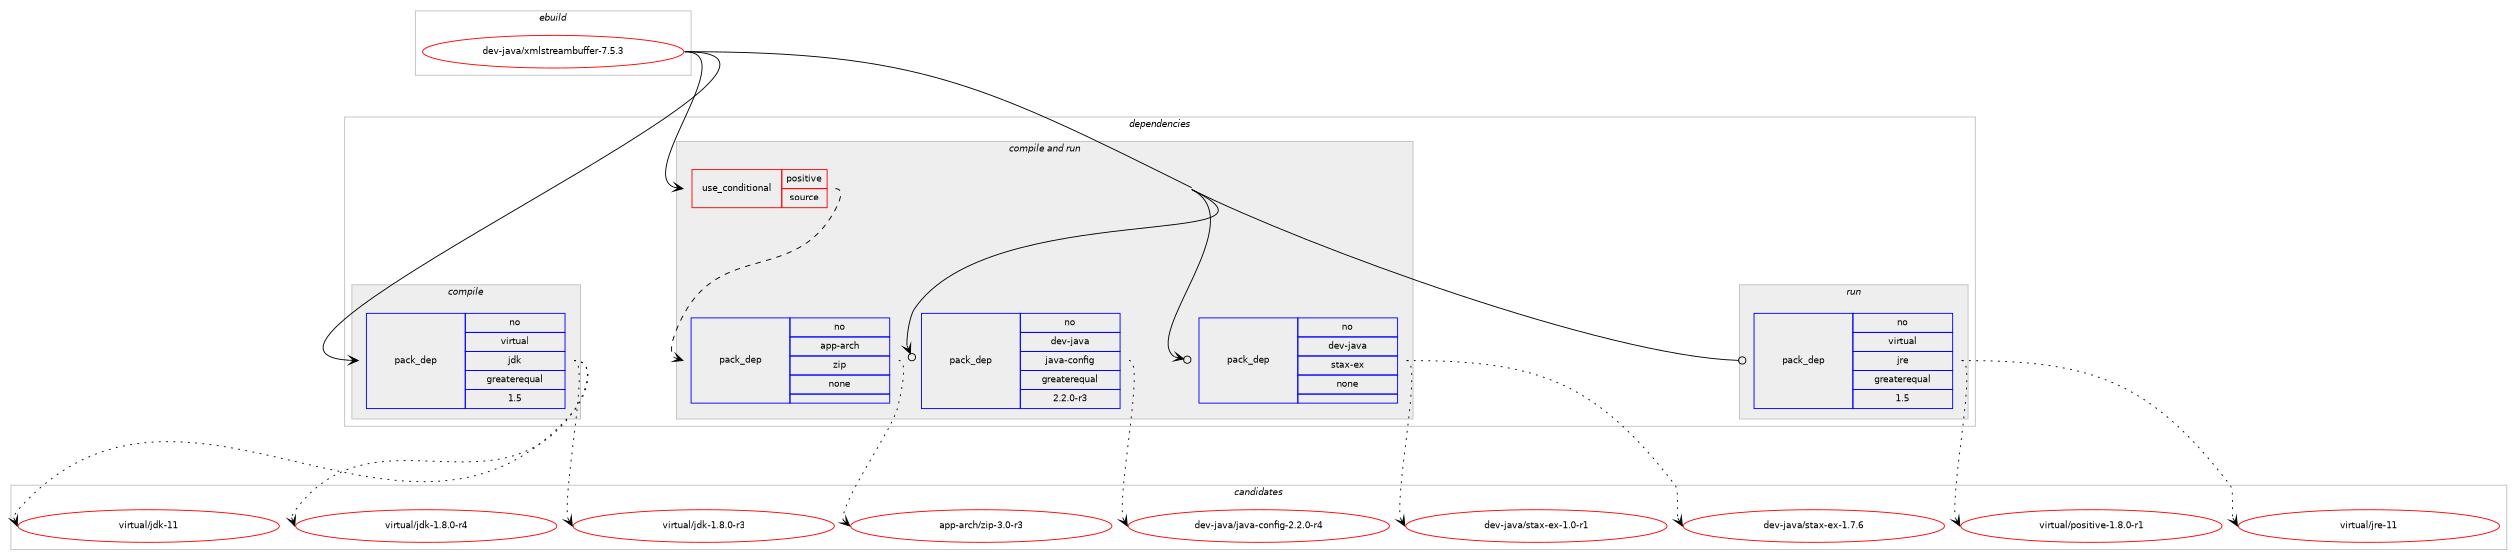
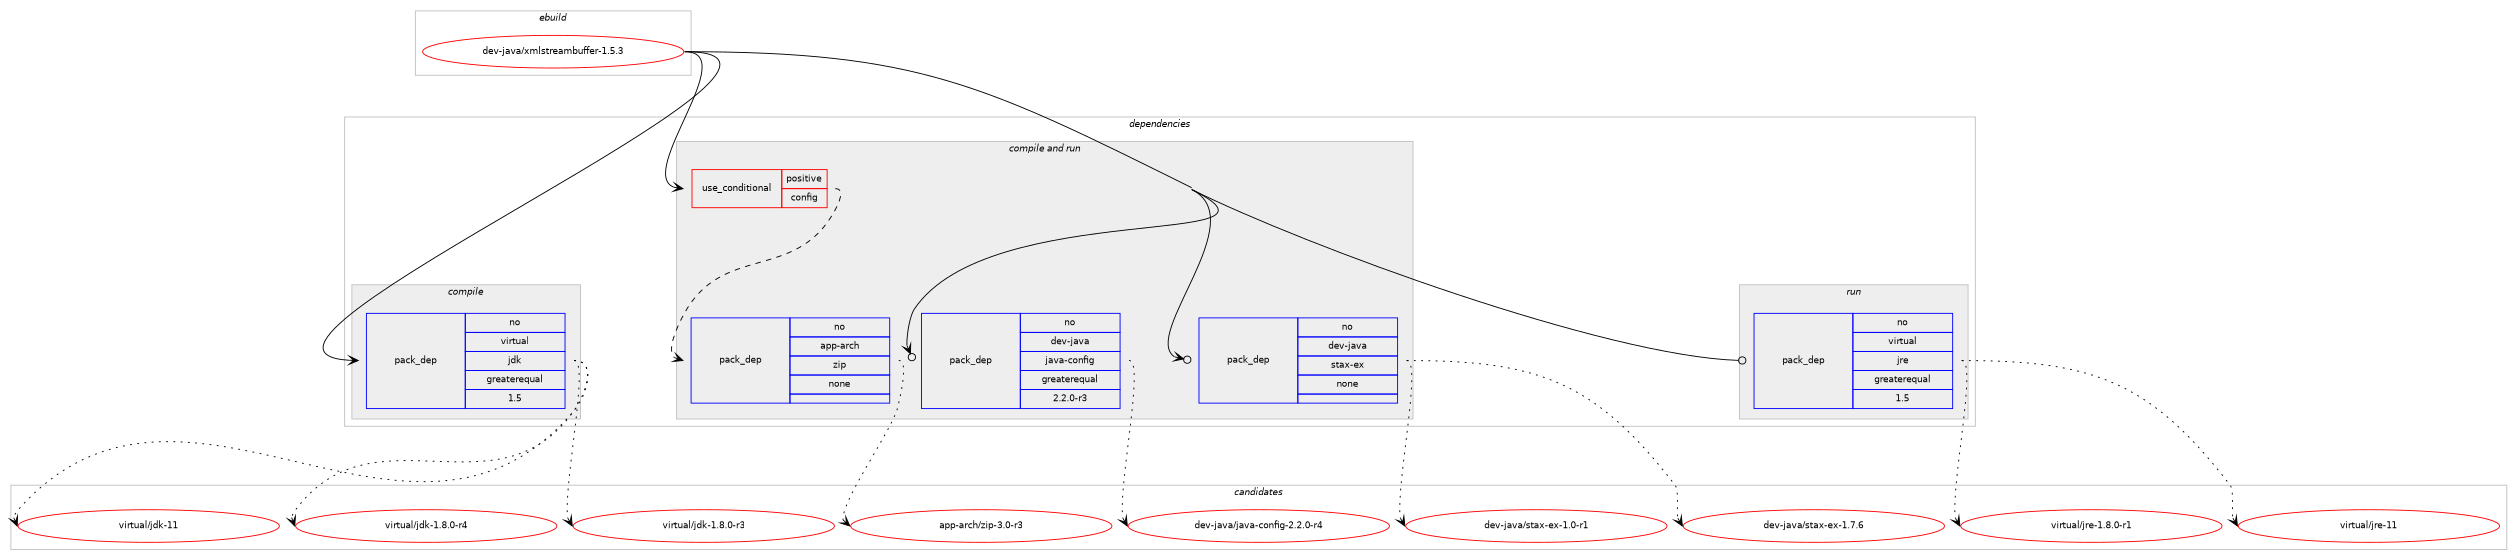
node "dev-java/xmlstreambuffer-7.5.3": label "dev-java/xmlstreambuffer-7.5.3" -> "dev-java/xmlstreambuffer-1.5.3"
node "use_conditional": text "source" -> "config"
node "virtual/positive-1.8.0-r1": label "virtual/positive-1.8.0-r1" -> "virtual/jre-1.8.0-r1"
